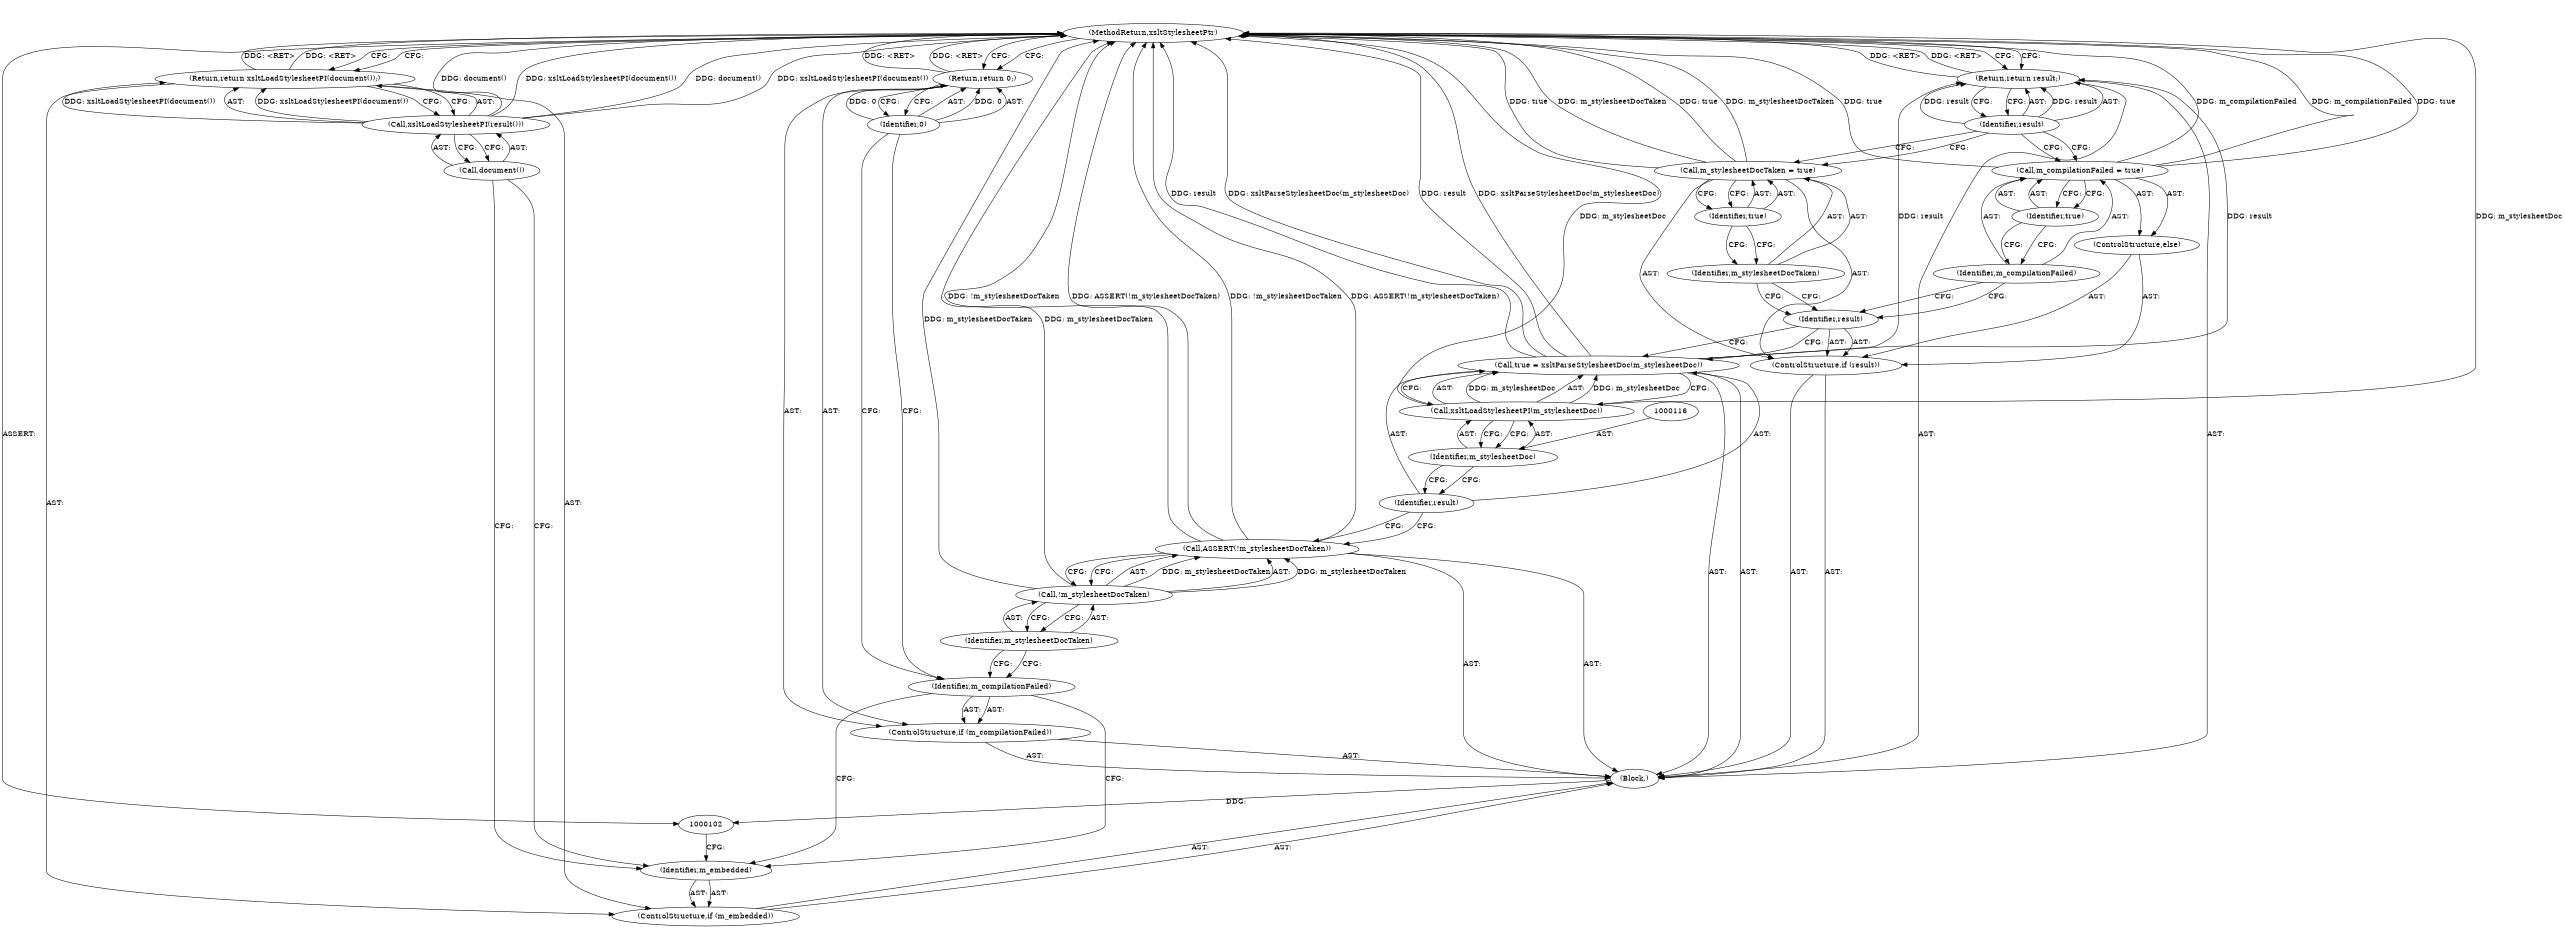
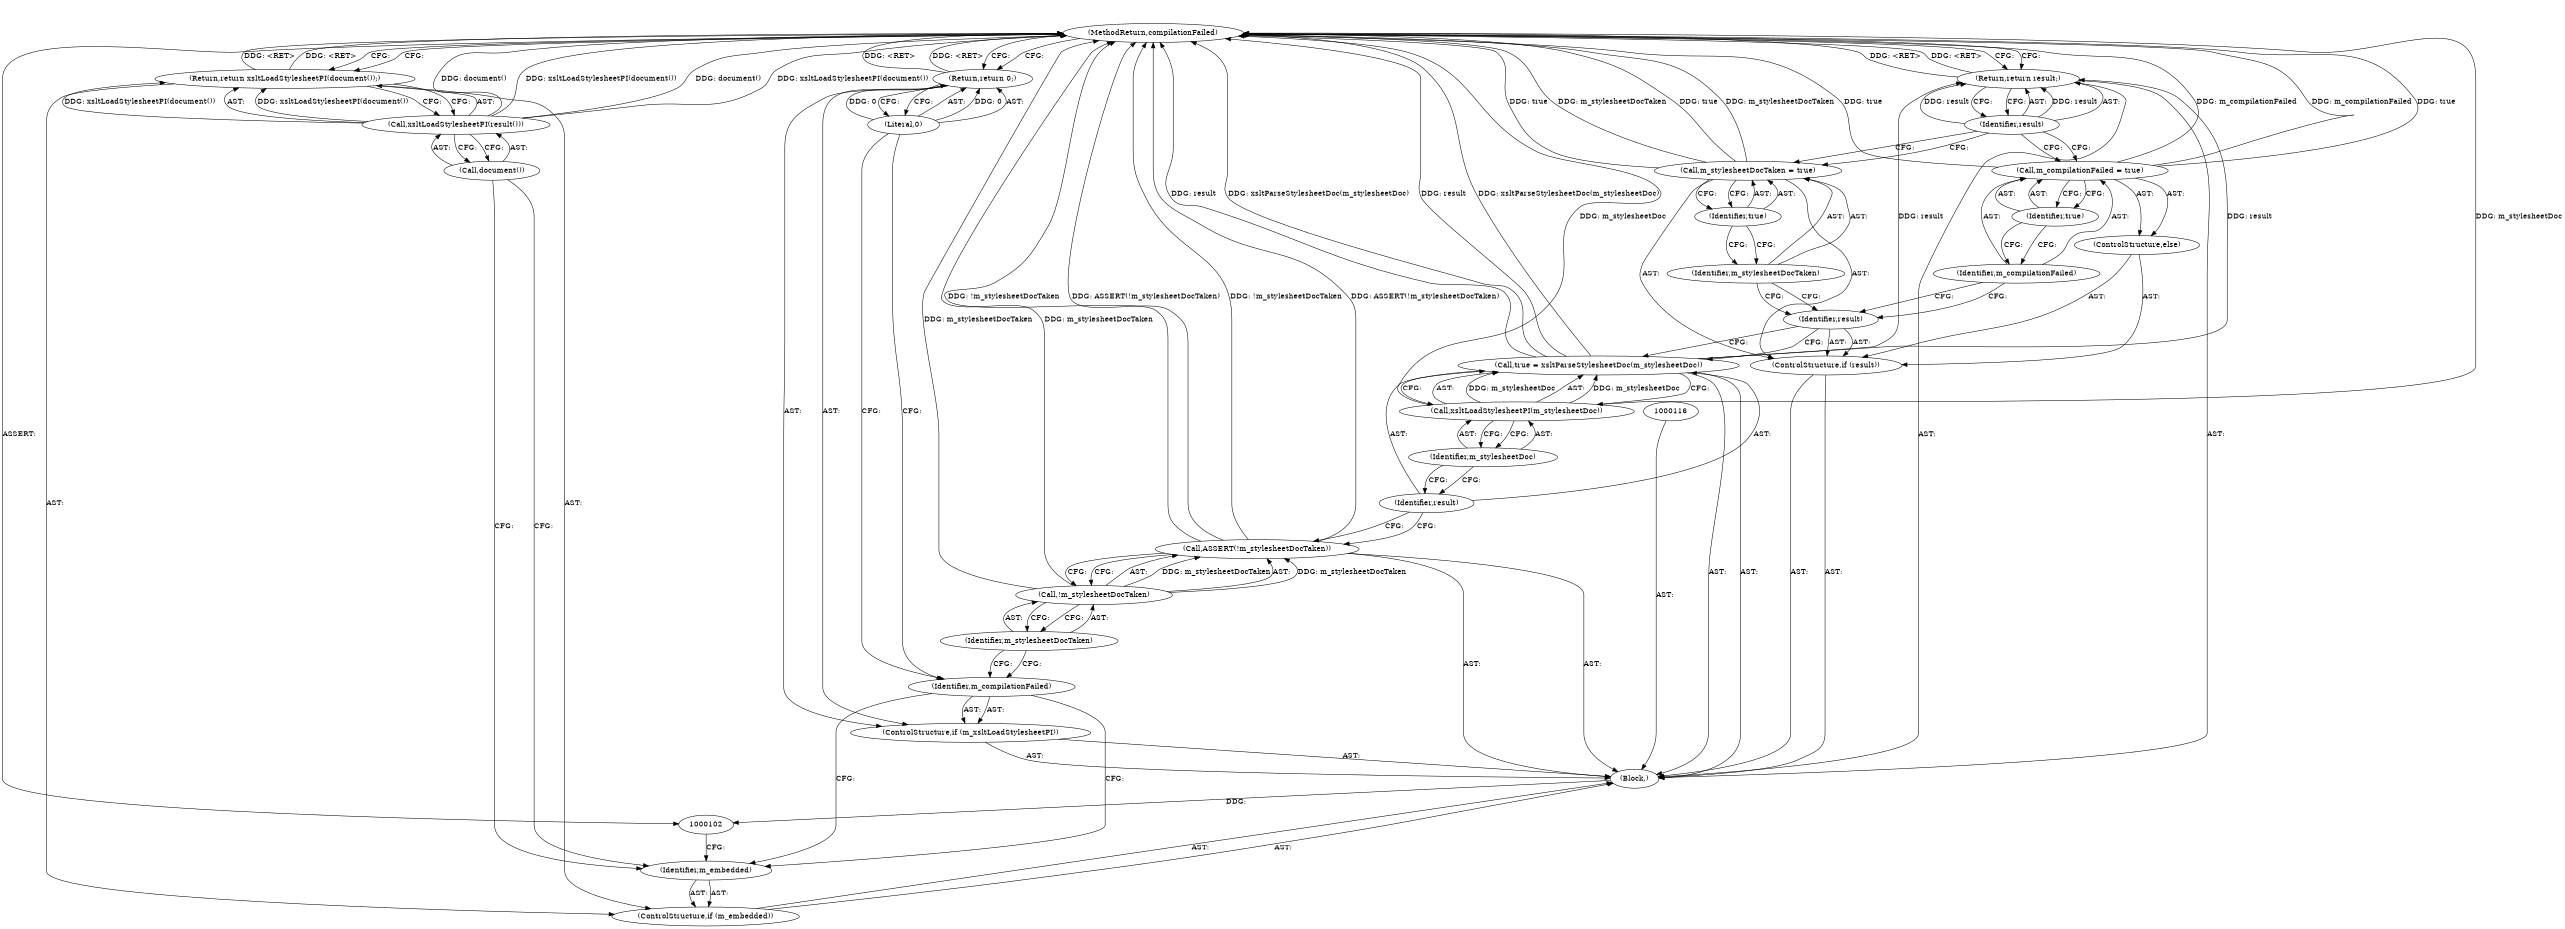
node "(MethodReturn,xsltStylesheetPtr)": label "(MethodReturn,xsltStylesheetPtr)" -> "(MethodReturn,compilationFailed)"
node "(Identifier,0)": label "(Identifier,0)" -> "(Literal,0)"
edge "1000116" -> "(Identifier,m_stylesheetDoc)": now "1000116" -> "(Block,)"
node "(ControlStructure,if (m_compilationFailed))": label "(ControlStructure,if (m_compilationFailed))" -> "(ControlStructure,if (m_xsltLoadStylesheetPI))"
